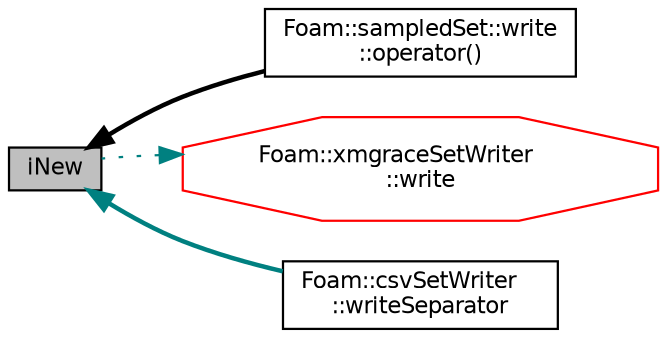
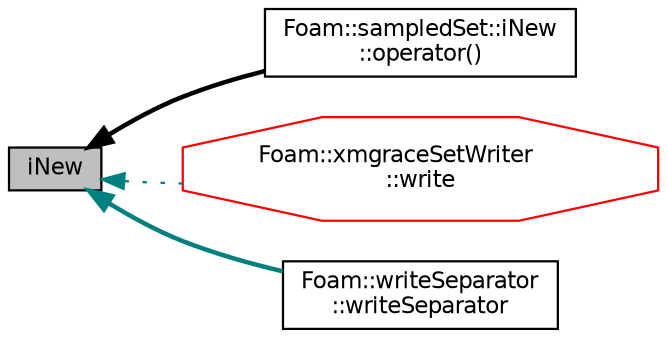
node "Foam::sampledSet::write ::operator()": label "Foam::sampledSet::write ::operator()" -> "Foam::sampledSet::iNew ::operator()"
edge "iNew" -> "Foam::xmgraceSetWriter ::write": reversed
node "Foam::csvSetWriter ::writeSeparator": label "Foam::csvSetWriter ::writeSeparator" -> "Foam::writeSeparator ::writeSeparator"
